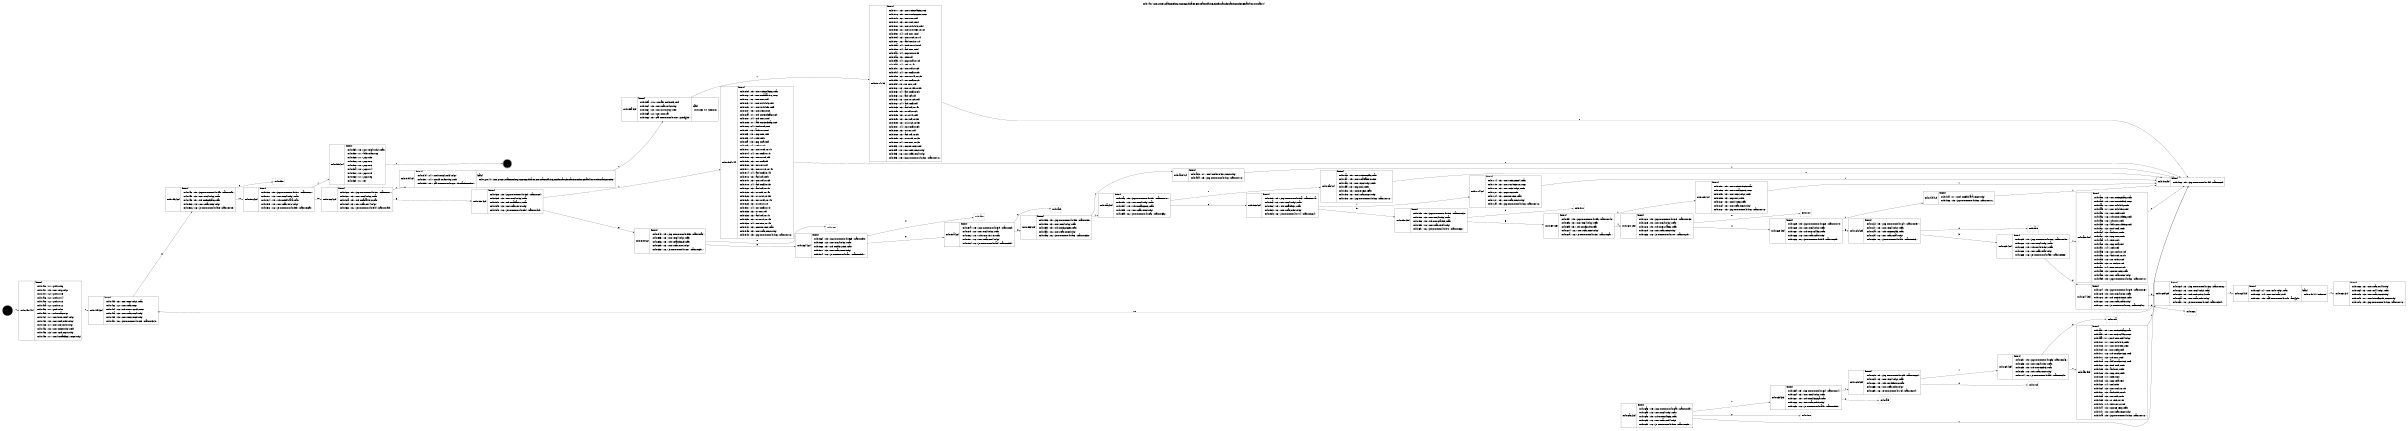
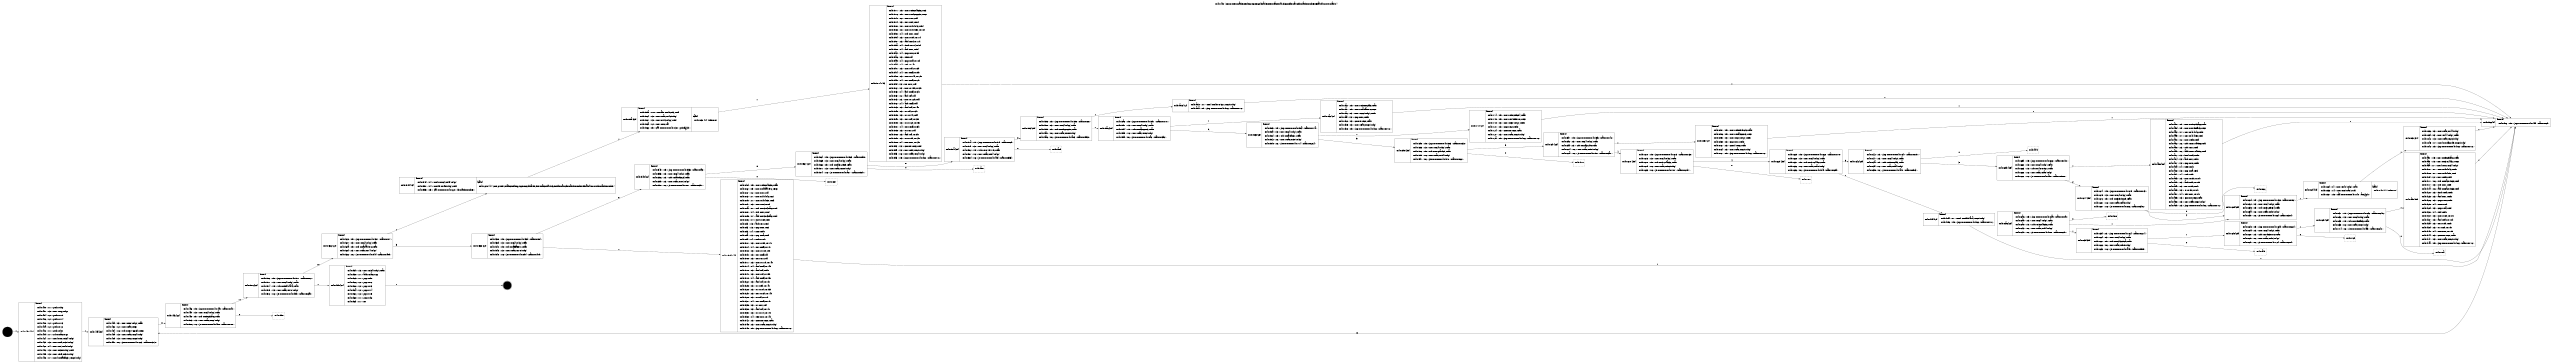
edge "0x40183c [21]" -> "0x401bcc [5]": added, label "1"
